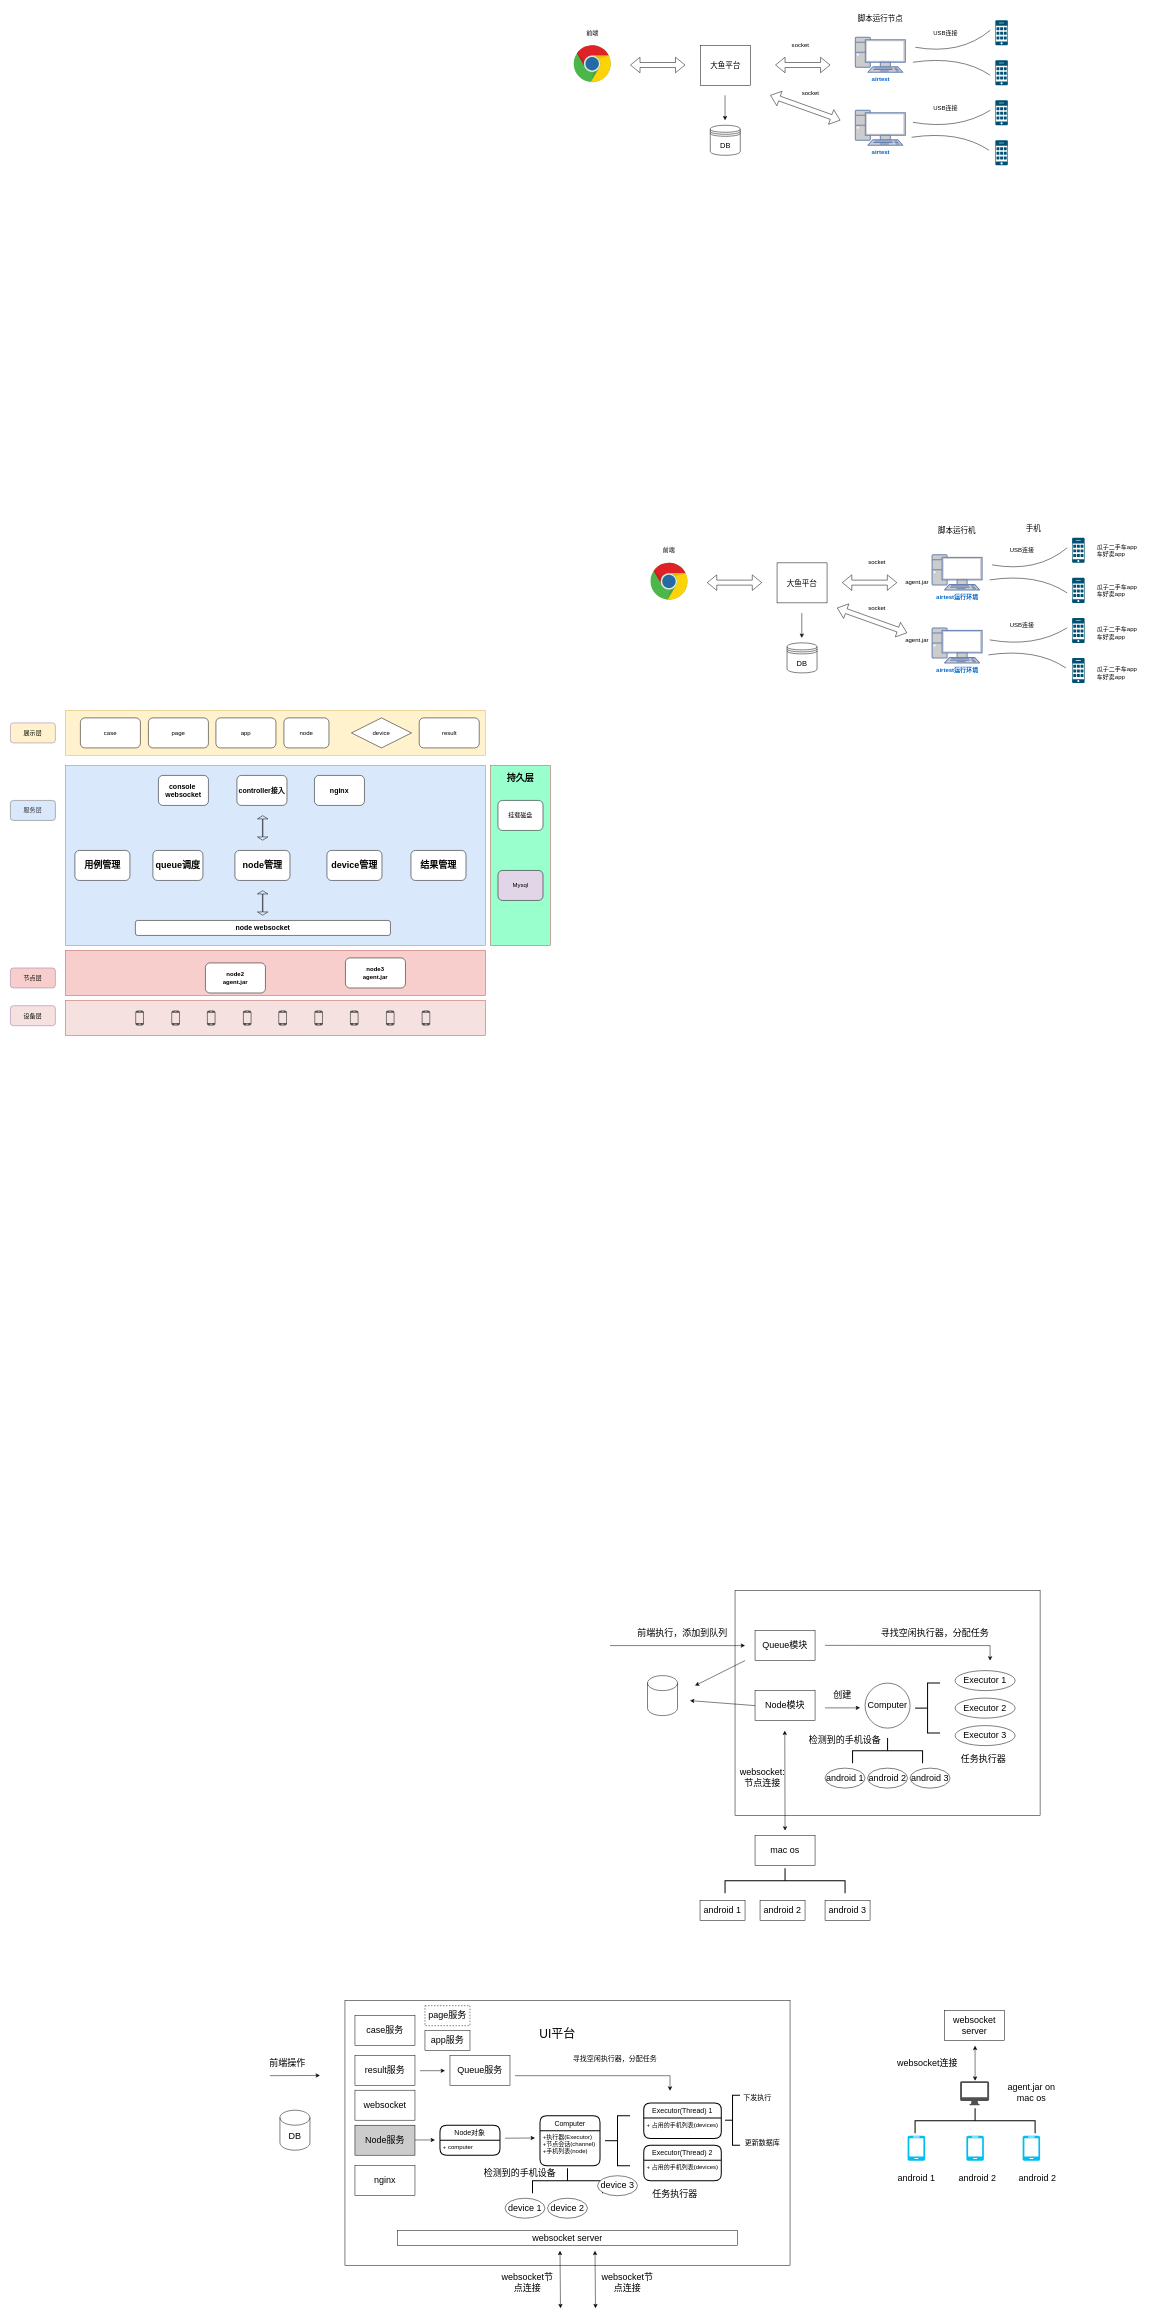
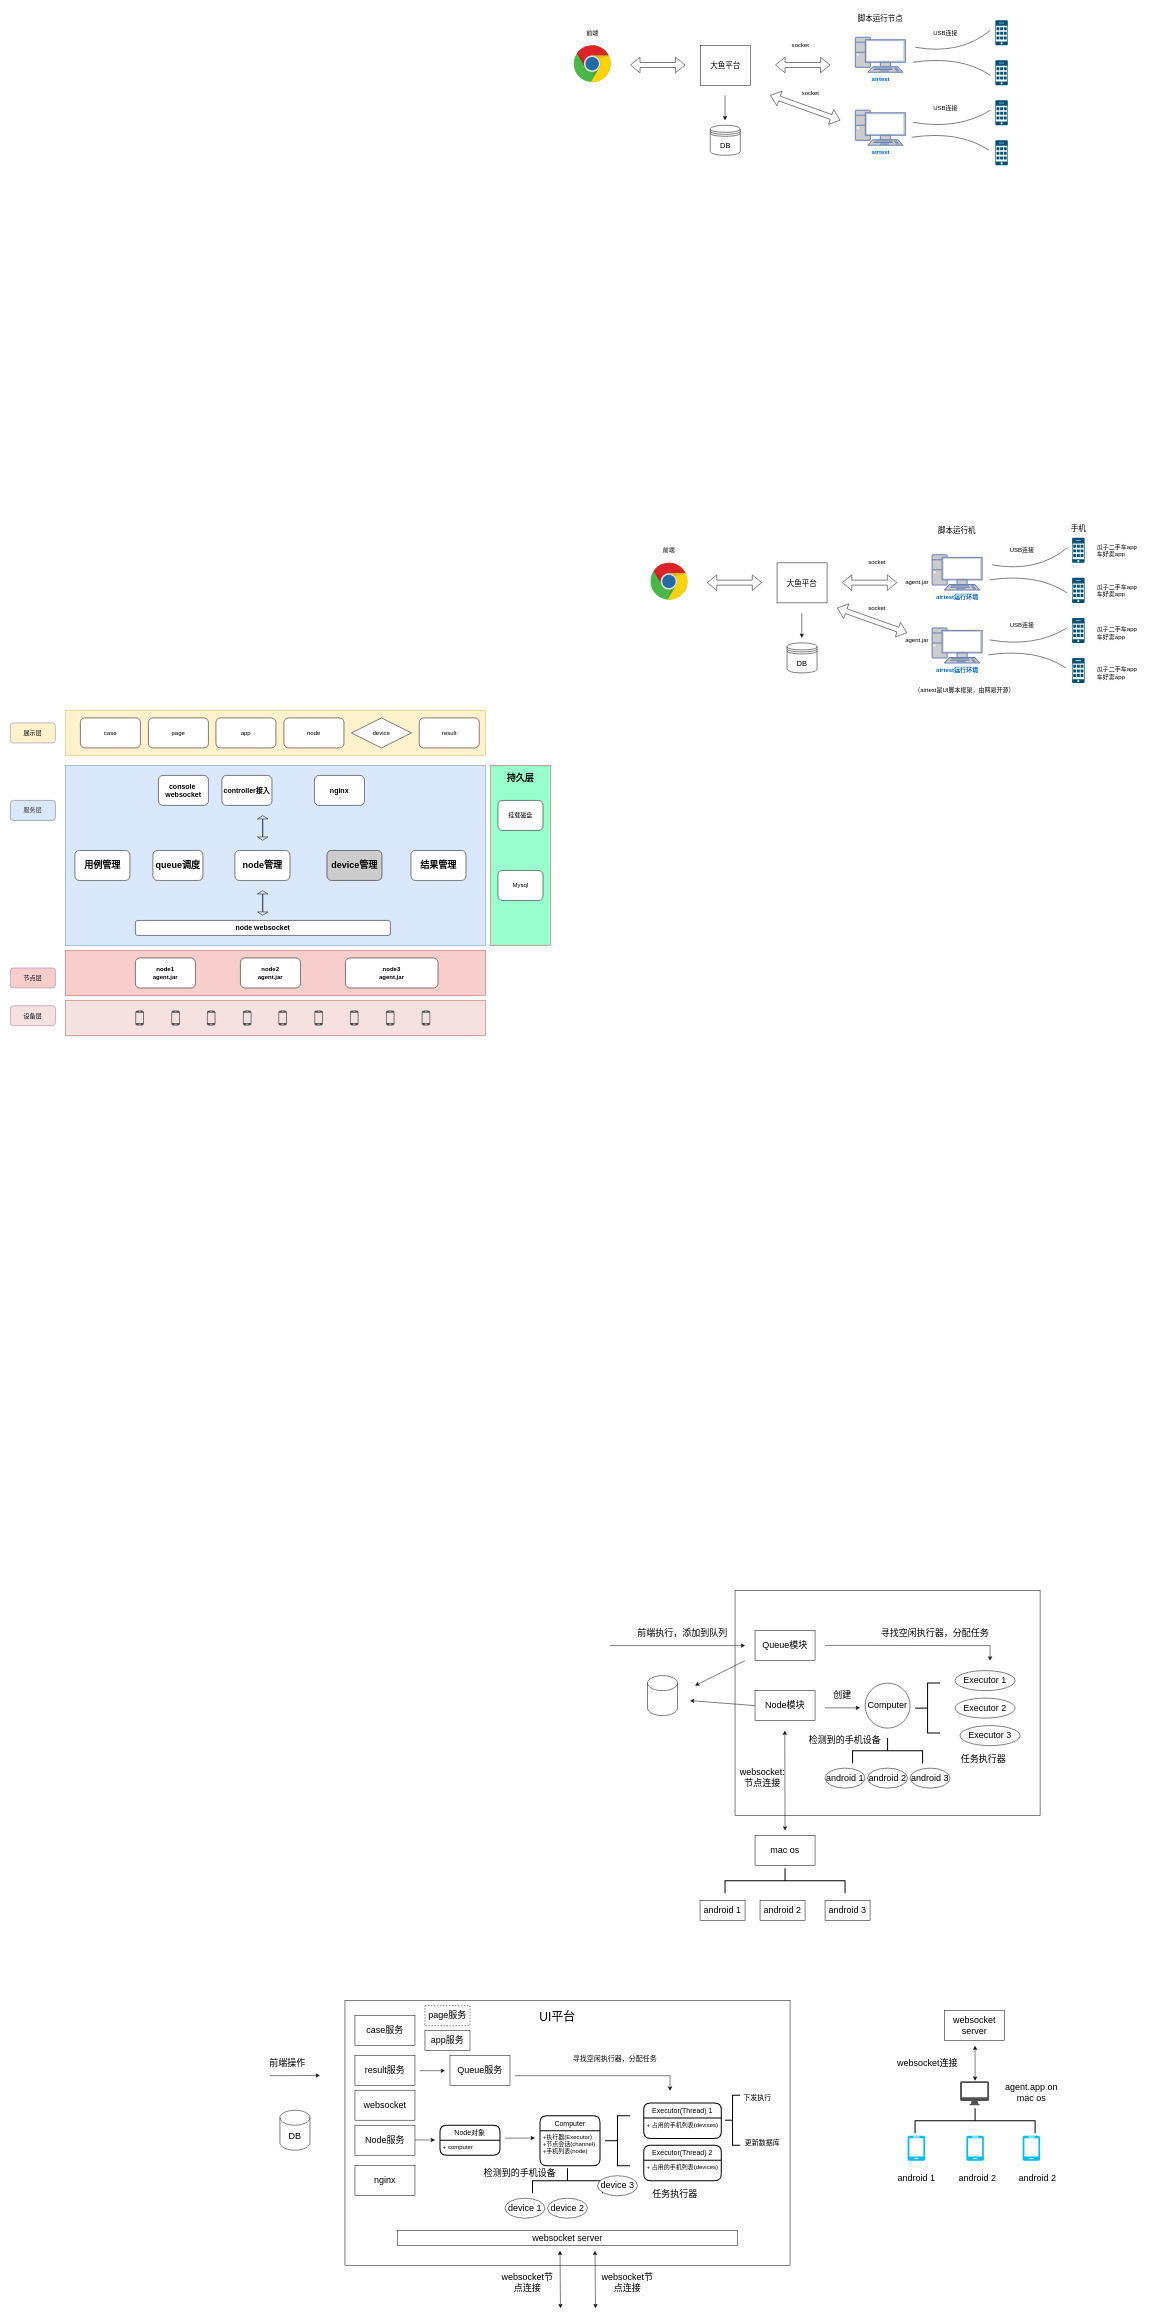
node "手机": moved (1033, 528) -> (1078, 528)
node "（airtest是UI脚本框架，由网易开源）": added
node "node": size 45x30 -> 60x30
node "controller接入": moved (262, 790) -> (247, 790)
node "device管理": fillcolor #ffffff -> #cccccc
node "Mysql": fillcolor #e1d5e7 -> #ffffff
node "node1 agent.jar": added
node "node3 agent.jar": size 60x30 -> 93x30
node "node2 agent.jar": moved (235, 978) -> (270, 973)
node "Executor 3": moved (985, 1735) -> (990, 1735)
node "UI平台": moved (557, 2034) -> (557, 2017)
node "agent.jar onmac os": label "agent.jar onmac os" -> "agent.app onmac os"
node "Node服务": fillcolor #cccccc -> #ffffff
